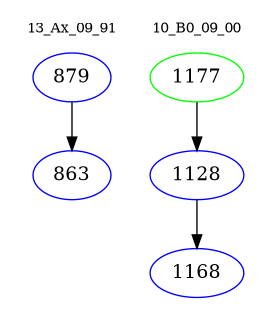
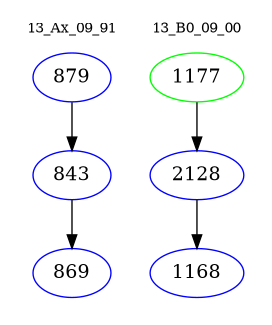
cluster "10_B0_09_00": label "10_B0_09_00" -> "13_B0_09_00"
node "863": label "863" -> "843"
node "1128": label "1128" -> "2128"
node "869": added
